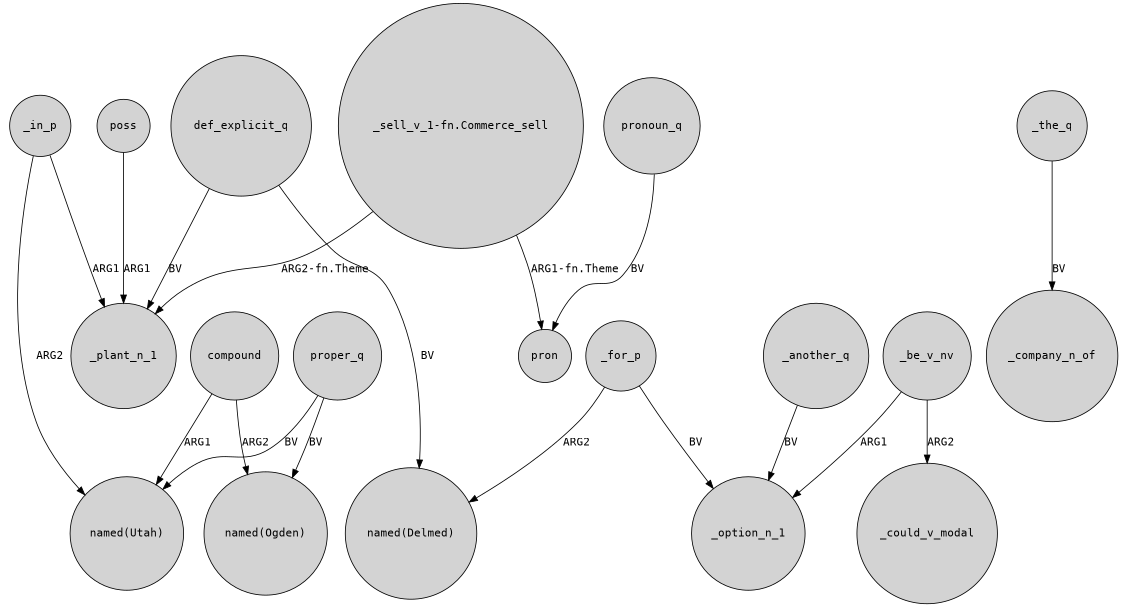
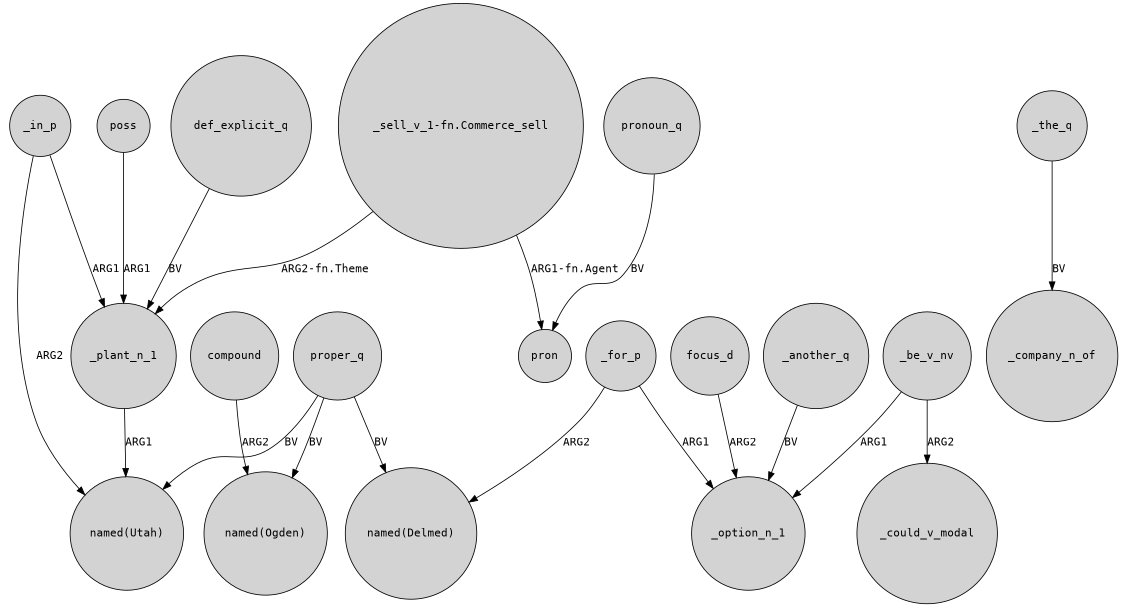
edge "_sell_v_1-fn.Commerce_sell" -> "pron": label "ARG1-fn.Theme" -> "ARG1-fn.Agent"
edge "def_explicit_q" -> "named(Delmed)": now "proper_q" -> "named(Delmed)"
node "focus_d": added
edge "compound" -> "named(Utah)": now "_plant_n_1" -> "named(Utah)"
edge "_for_p" -> "_option_n_1": label "BV" -> "ARG1"
